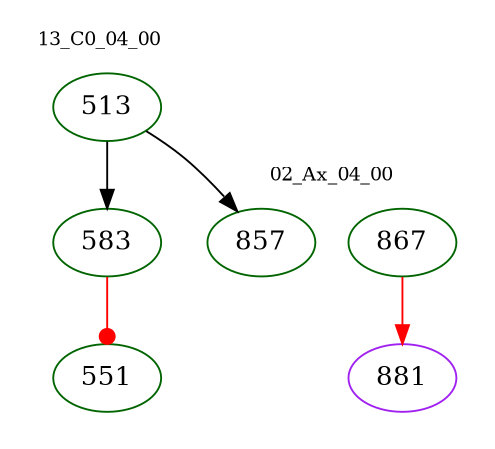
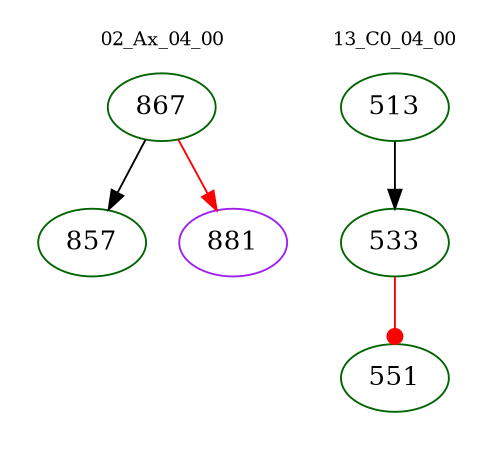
edge "513" -> "857": now "867" -> "857"
node "583": label "583" -> "533"
